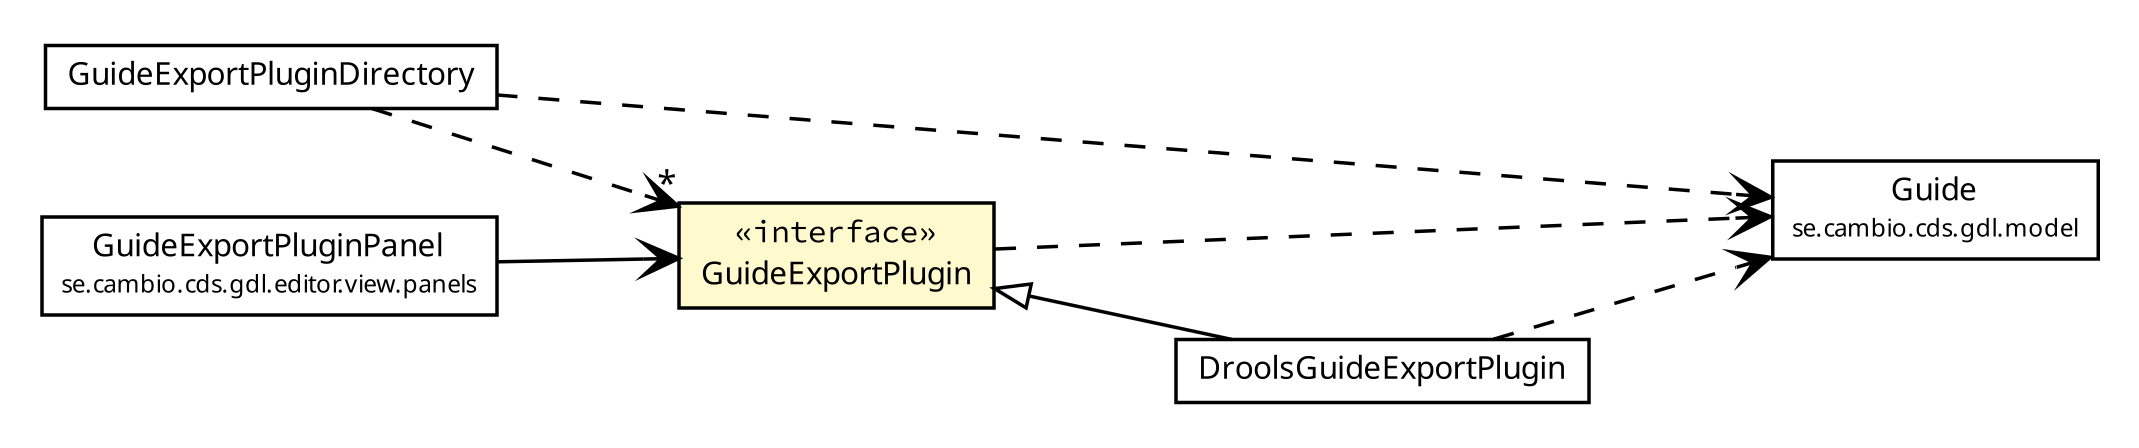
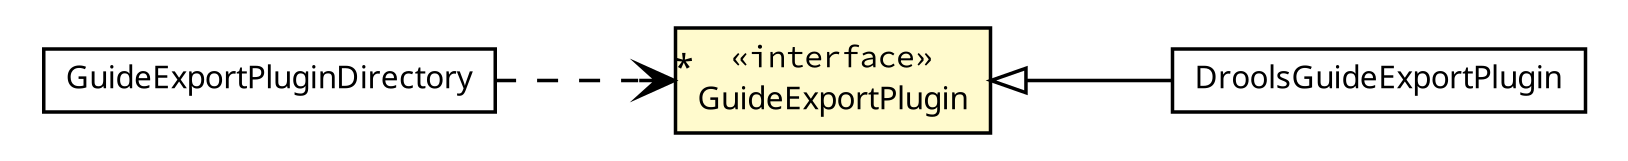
node "Guide": removed
node "GuideExportPluginPanel": removed
